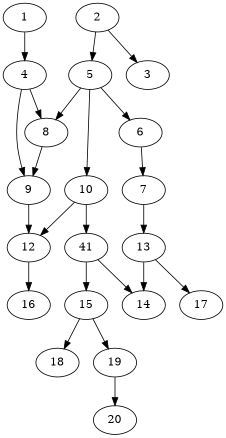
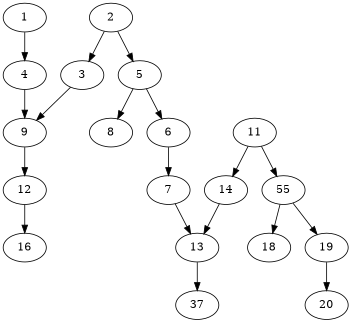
edge "4" -> "8": removed
edge "8" -> "9": now "3" -> "9"
node "10": removed
node "41": label "41" -> "11"
edge "13" -> "14": reversed
node "15": label "15" -> "55"
node "17": label "17" -> "37"
